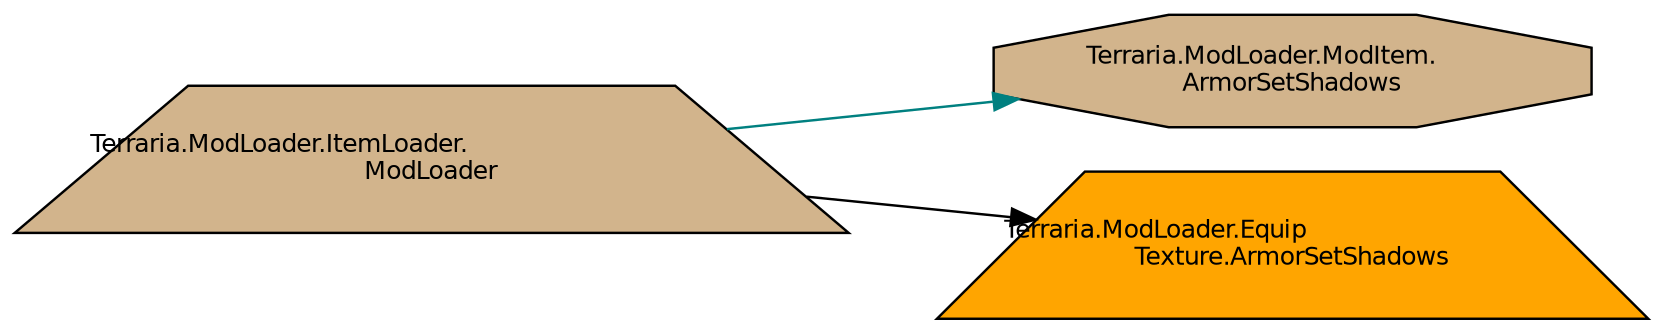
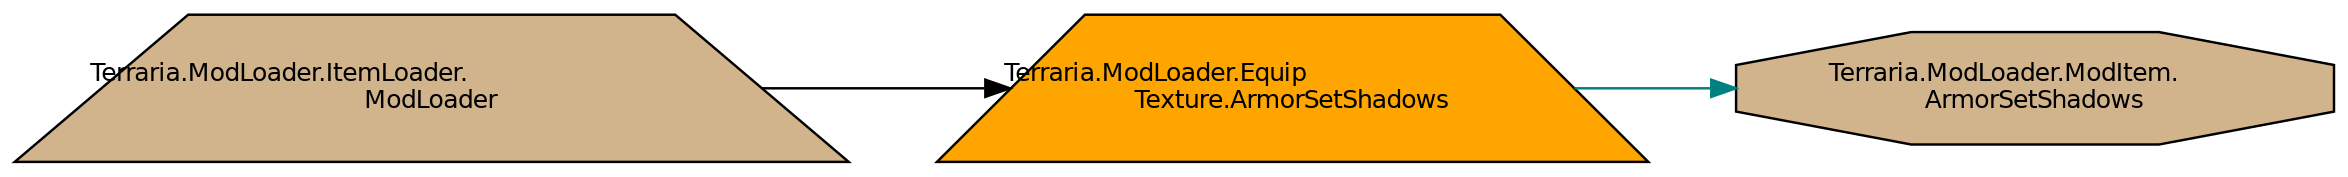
edge "Terraria.ModLoader.ItemLoader. ModLoader" -> "Terraria.ModLoader.ModItem. ArmorSetShadows": now "Terraria.ModLoader.Equip Texture.ArmorSetShadows" -> "Terraria.ModLoader.ModItem. ArmorSetShadows"
